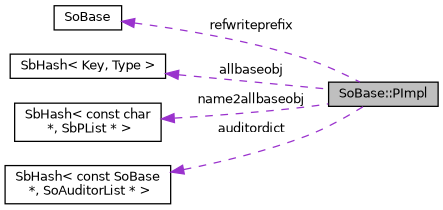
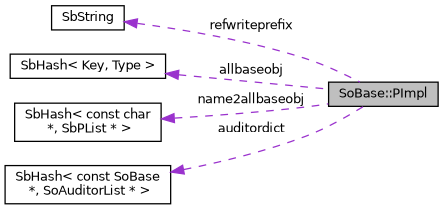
node "SoBase": label "SoBase" -> "SbString"
